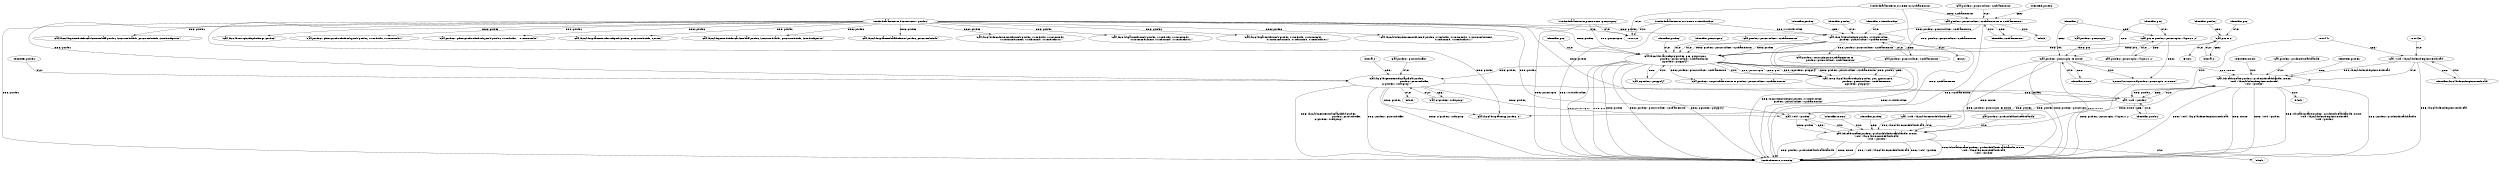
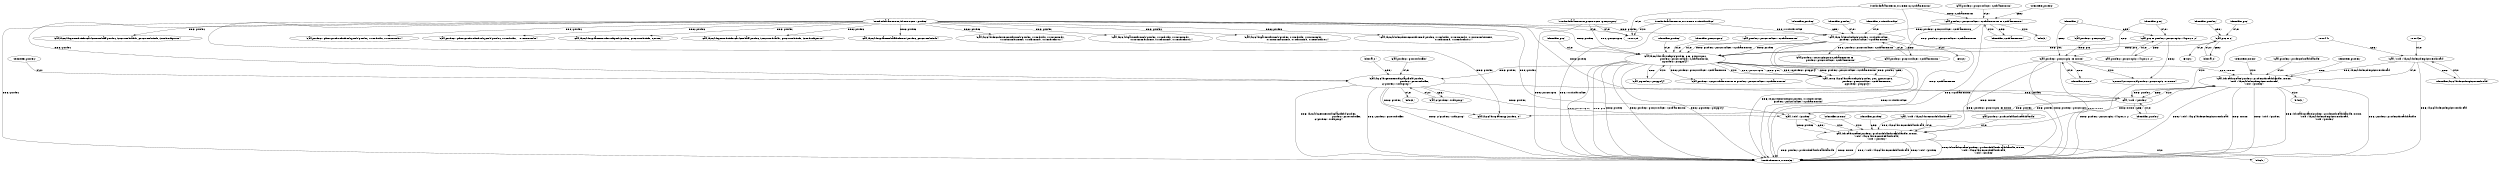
node "(MethodParameterIn,dec_struct_t * ps_dec)": label "(MethodParameterIn,dec_struct_t * ps_dec)" -> "(MethodParameterIn,idr_struct_t * ps_dec)"
node "(Call,ih264d_err_pic_dispbuf_mgr(ps_dec))": removed
